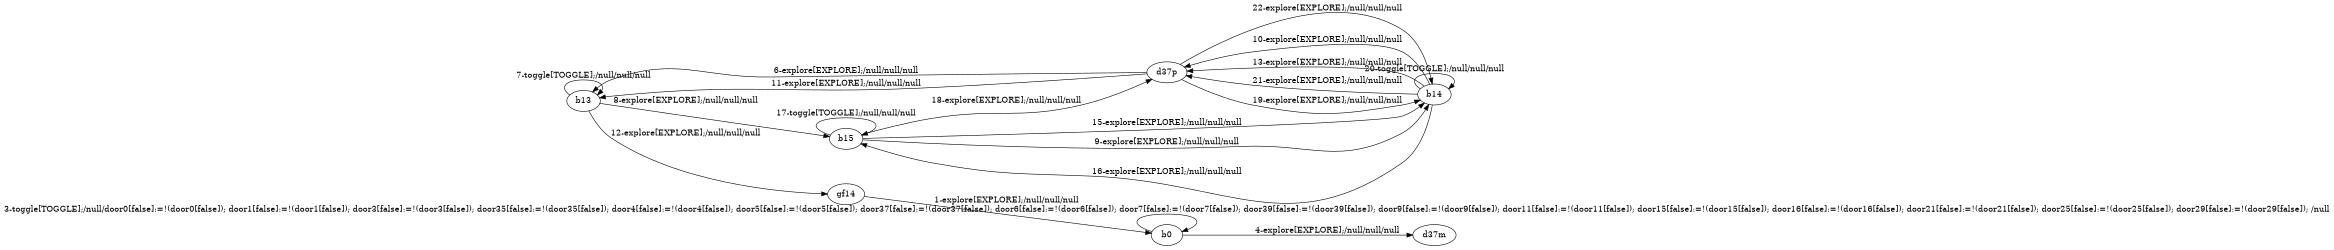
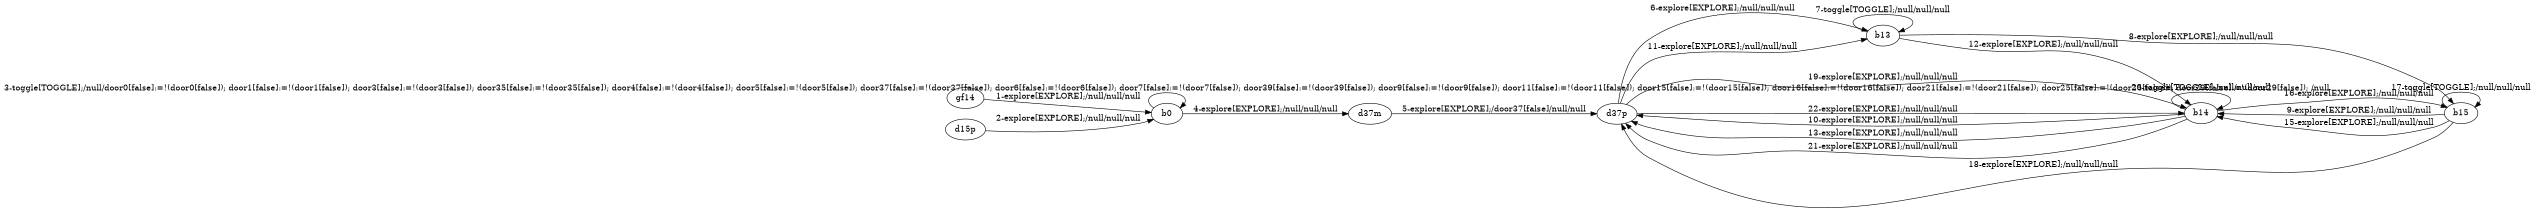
edge "d37m" -> "d37p": added, label "5-explore[EXPLORE];/door37[false]/null/null"
node "d15p": added
edge "b13" -> "gf14": now "b13" -> "b14"
